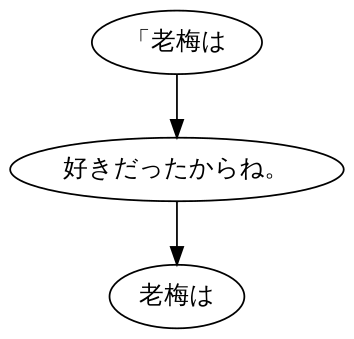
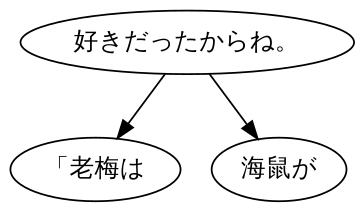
edge "「老梅は" -> "好きだったからね。": reversed
node "老梅は": label "老梅は" -> "海鼠が"
